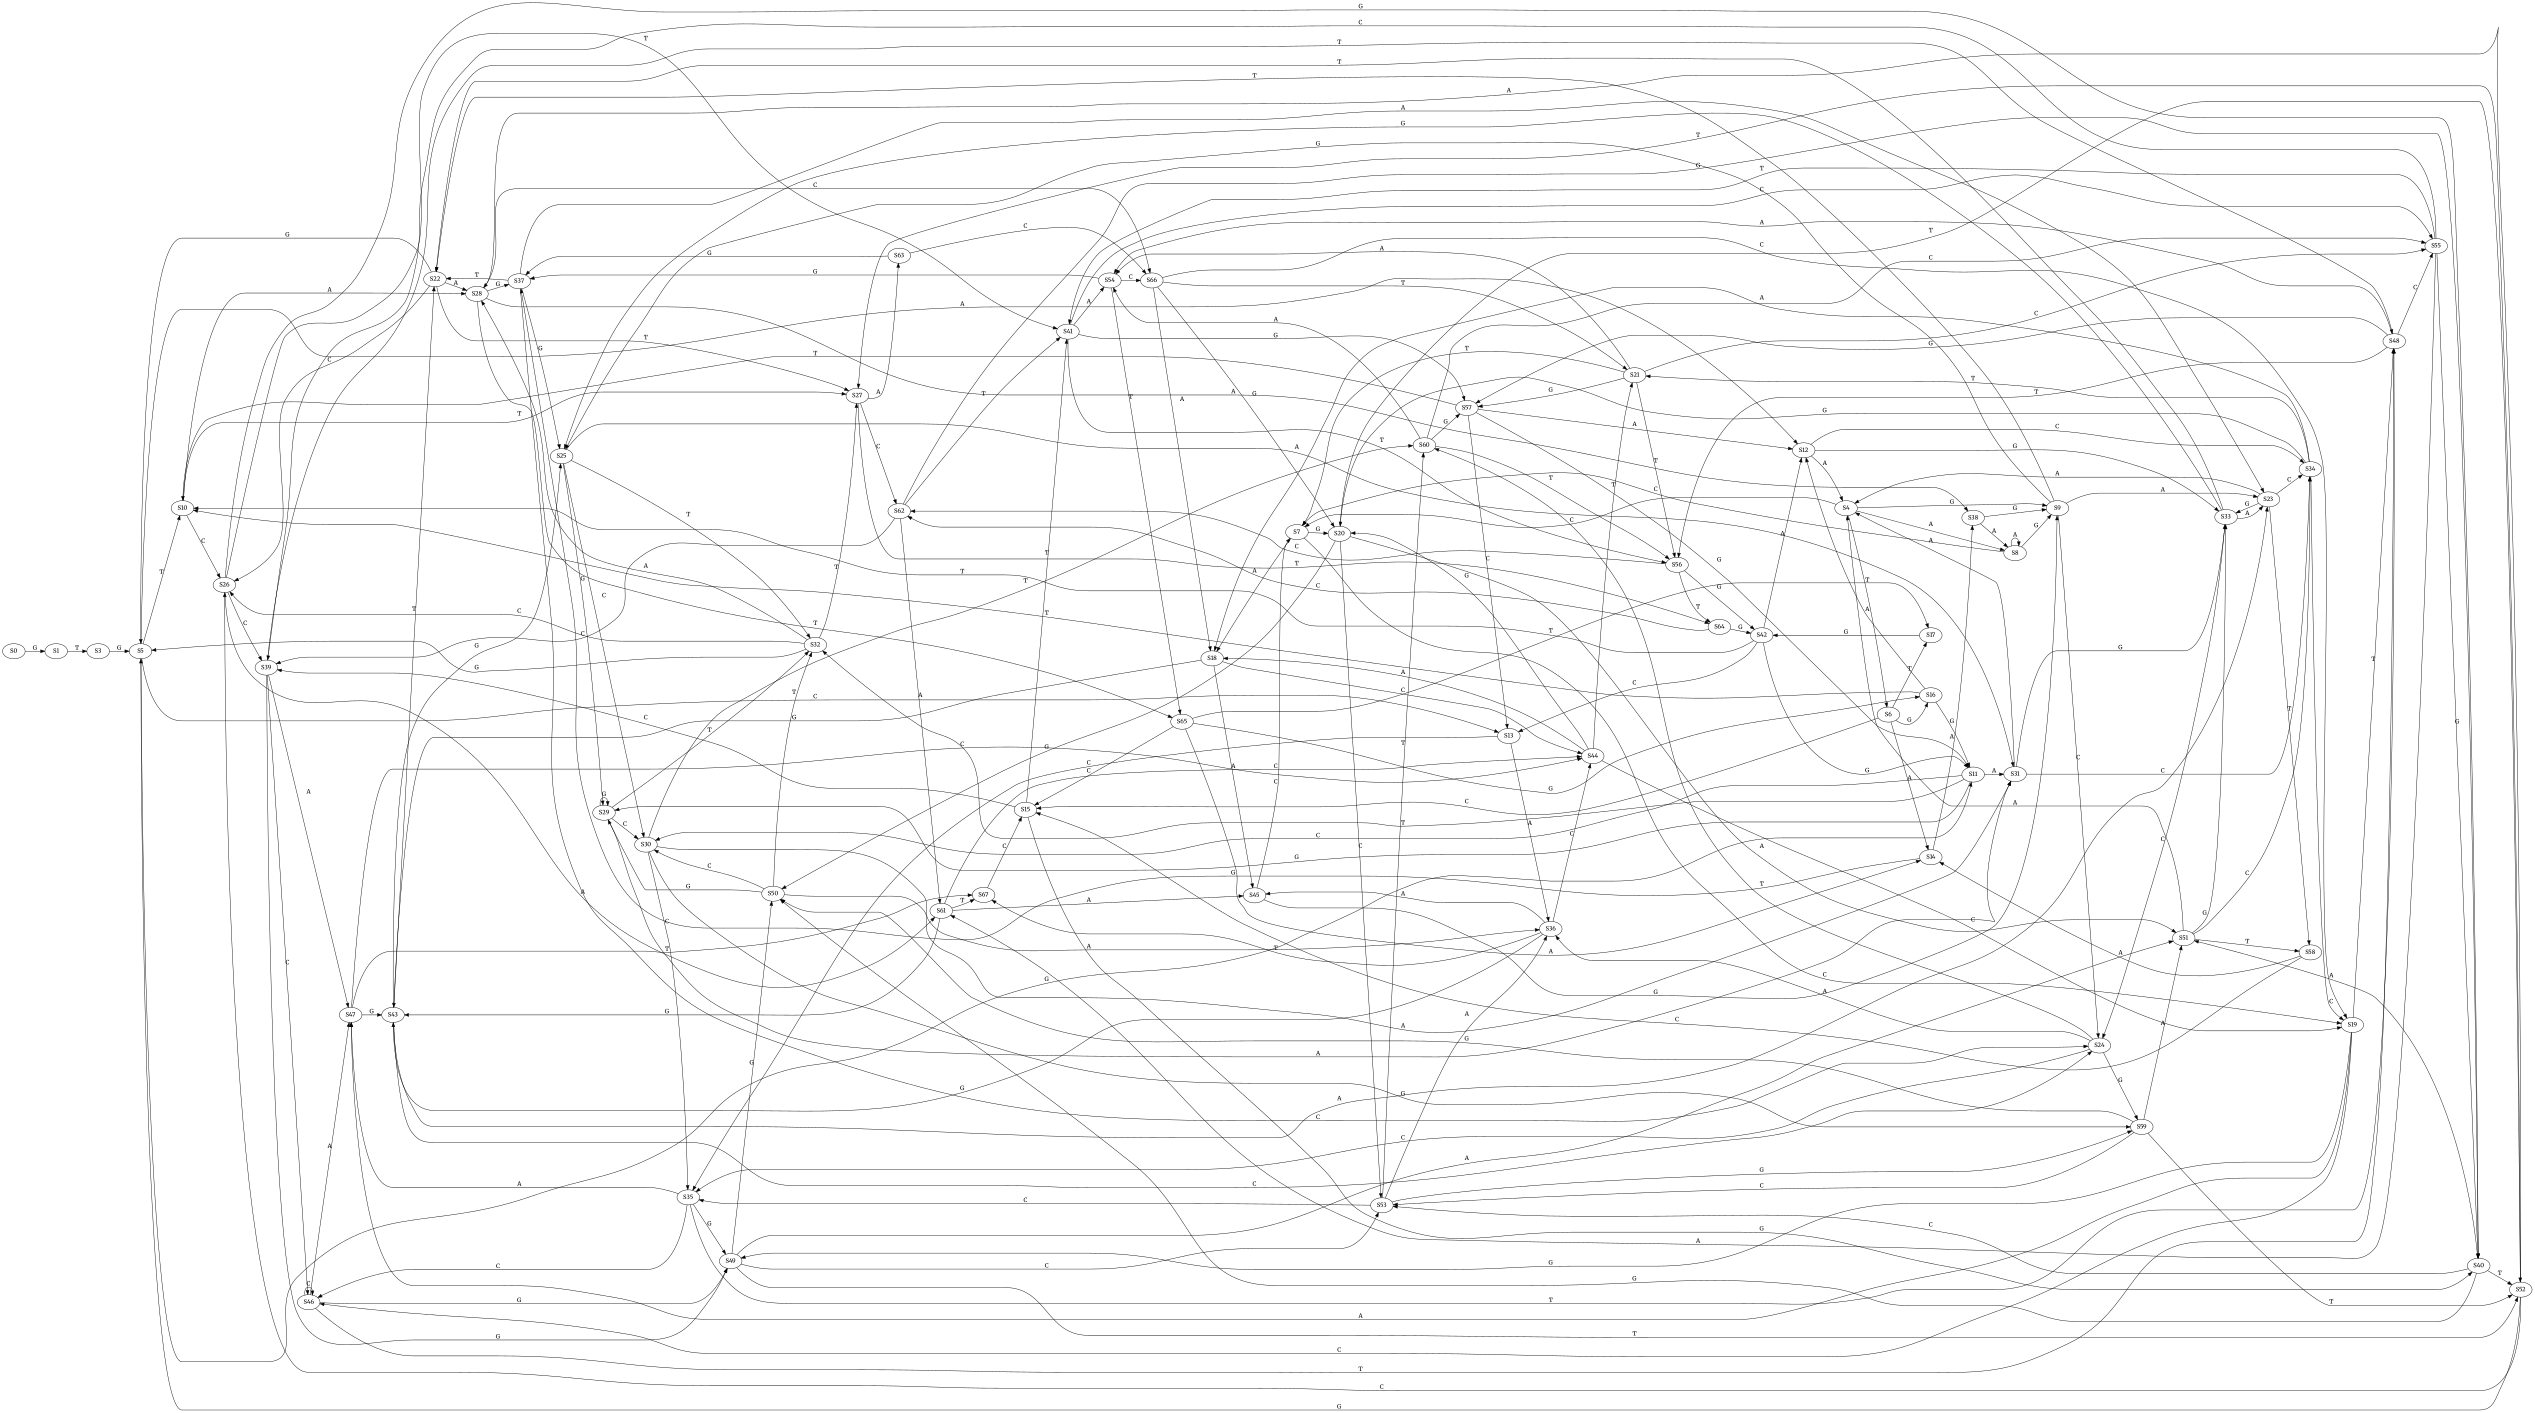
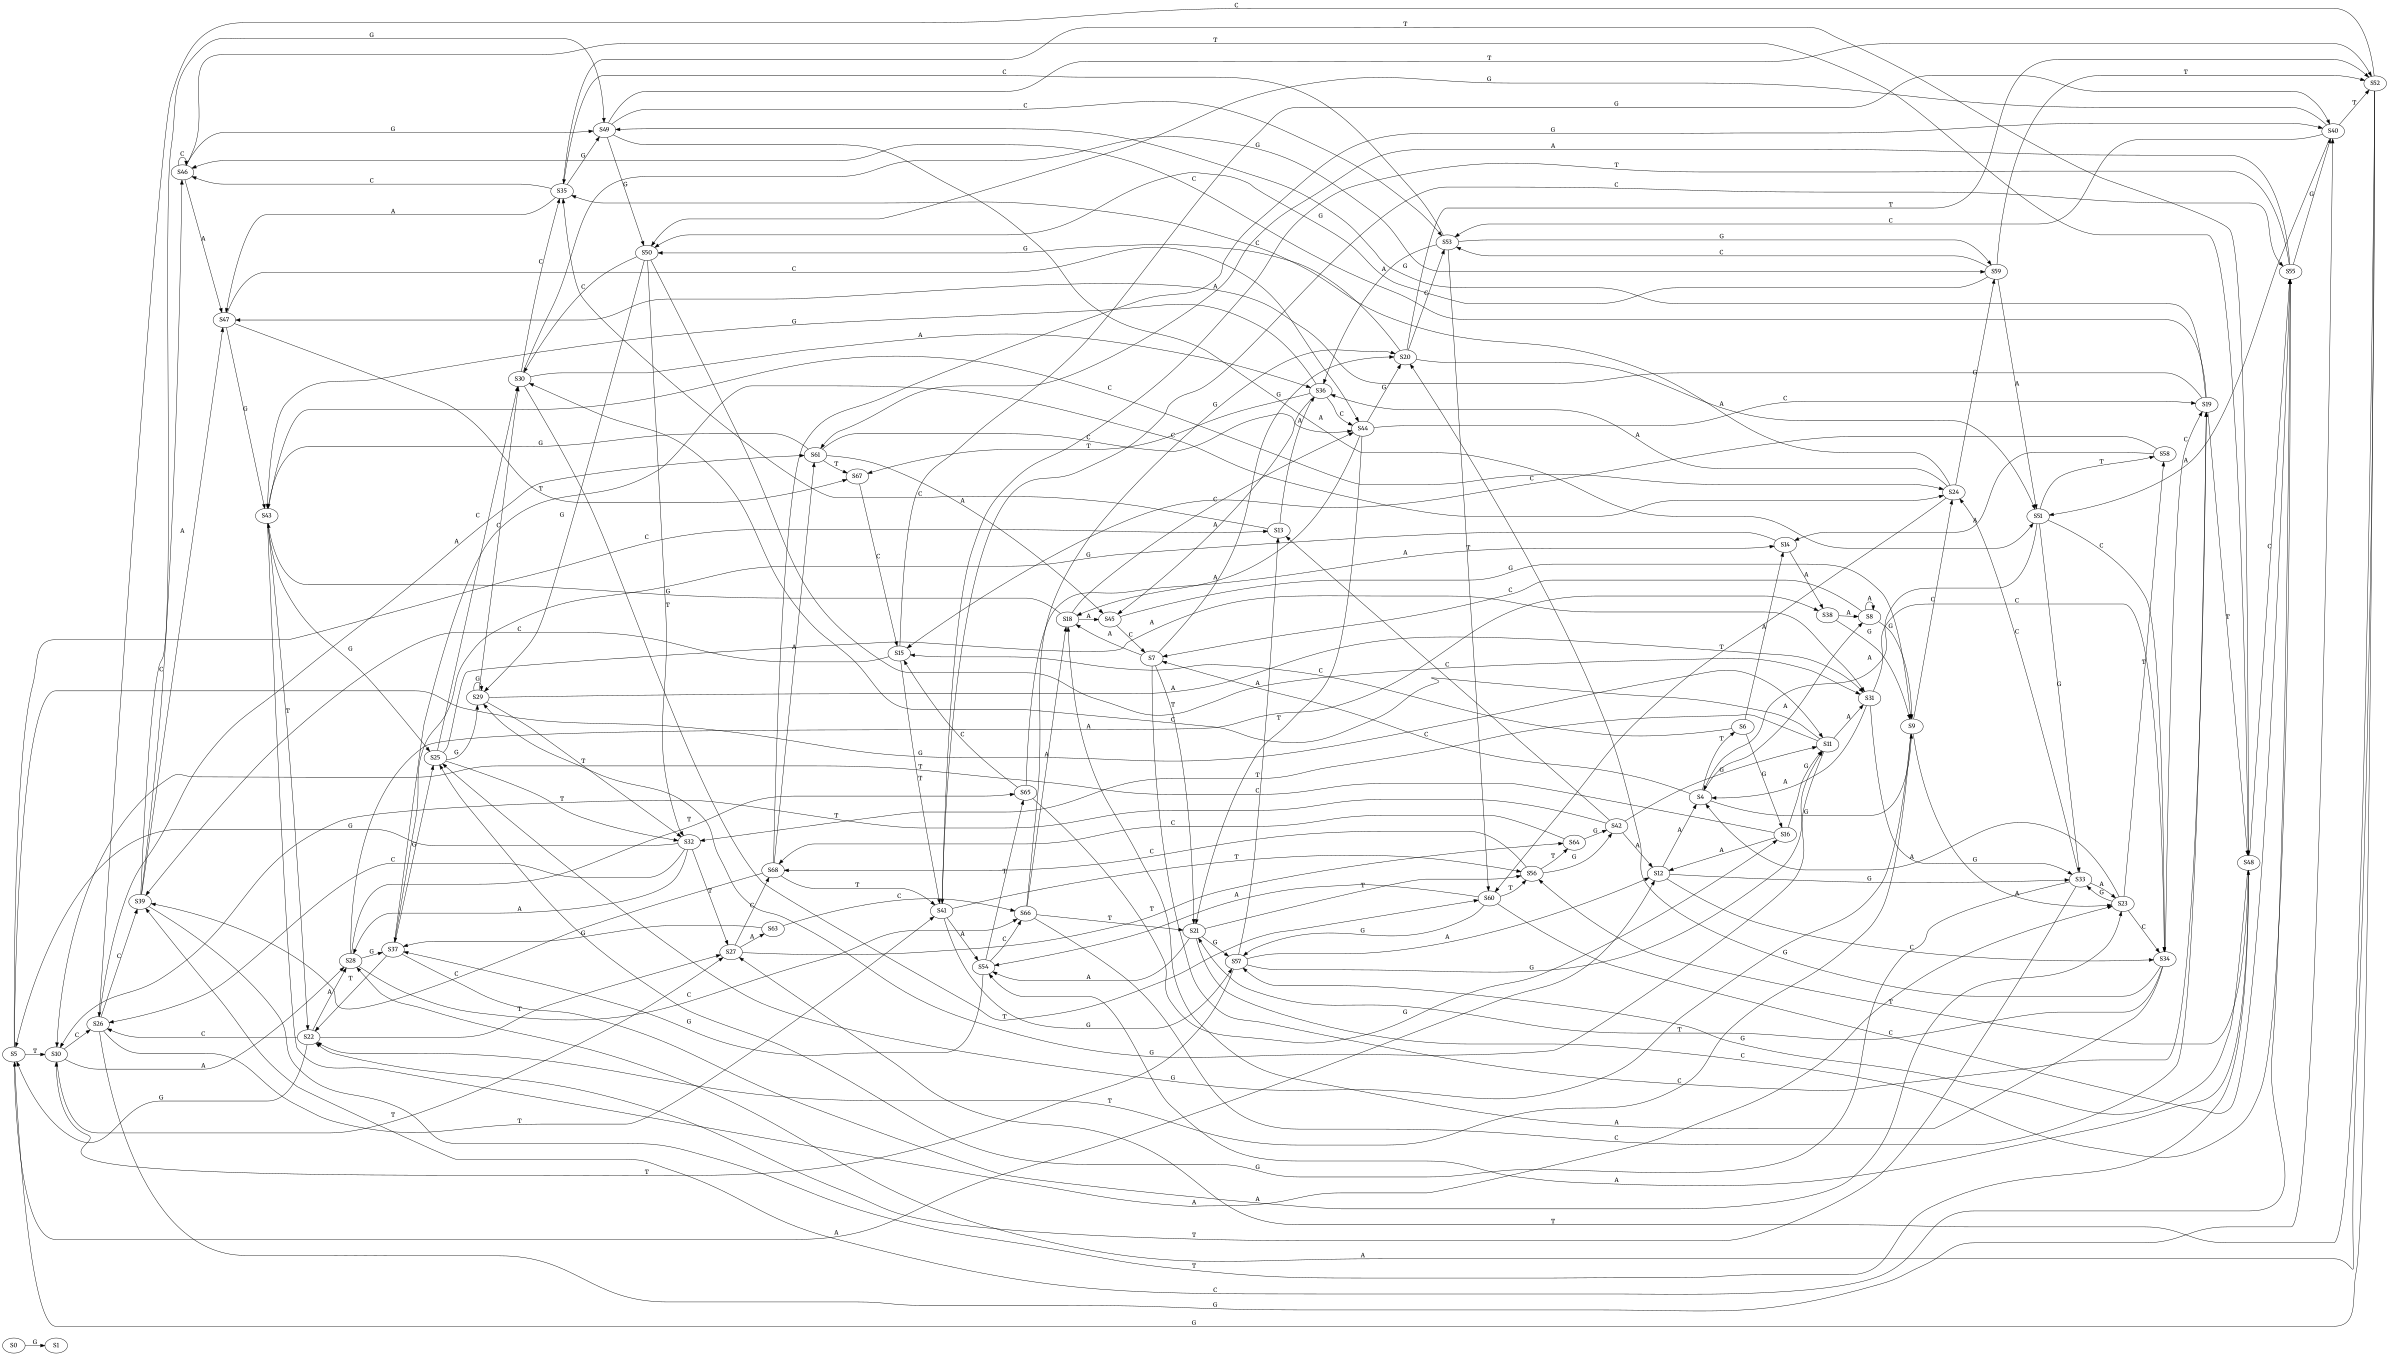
edge "S21" -> "S7": reversed
node "S62": label "S62" -> "S68"
node "S17": removed
node "S3": removed
